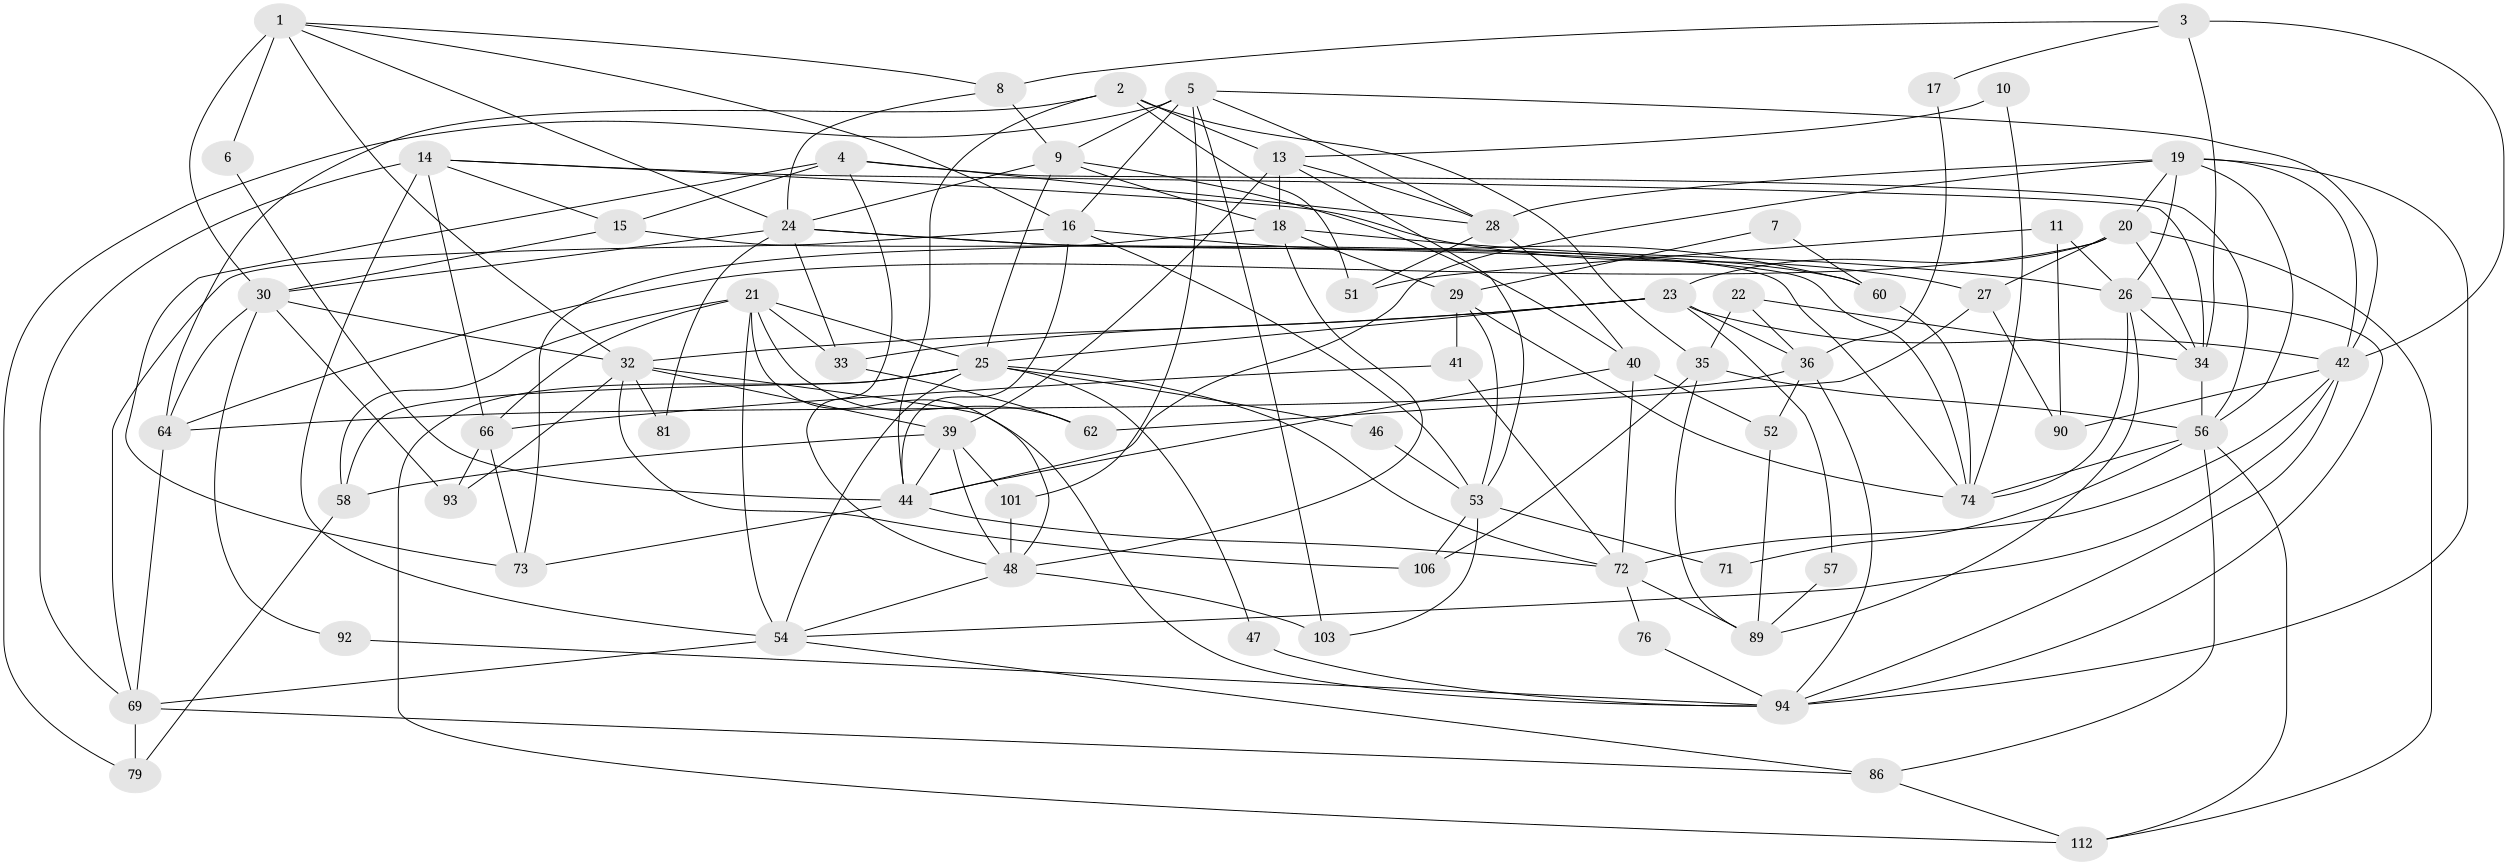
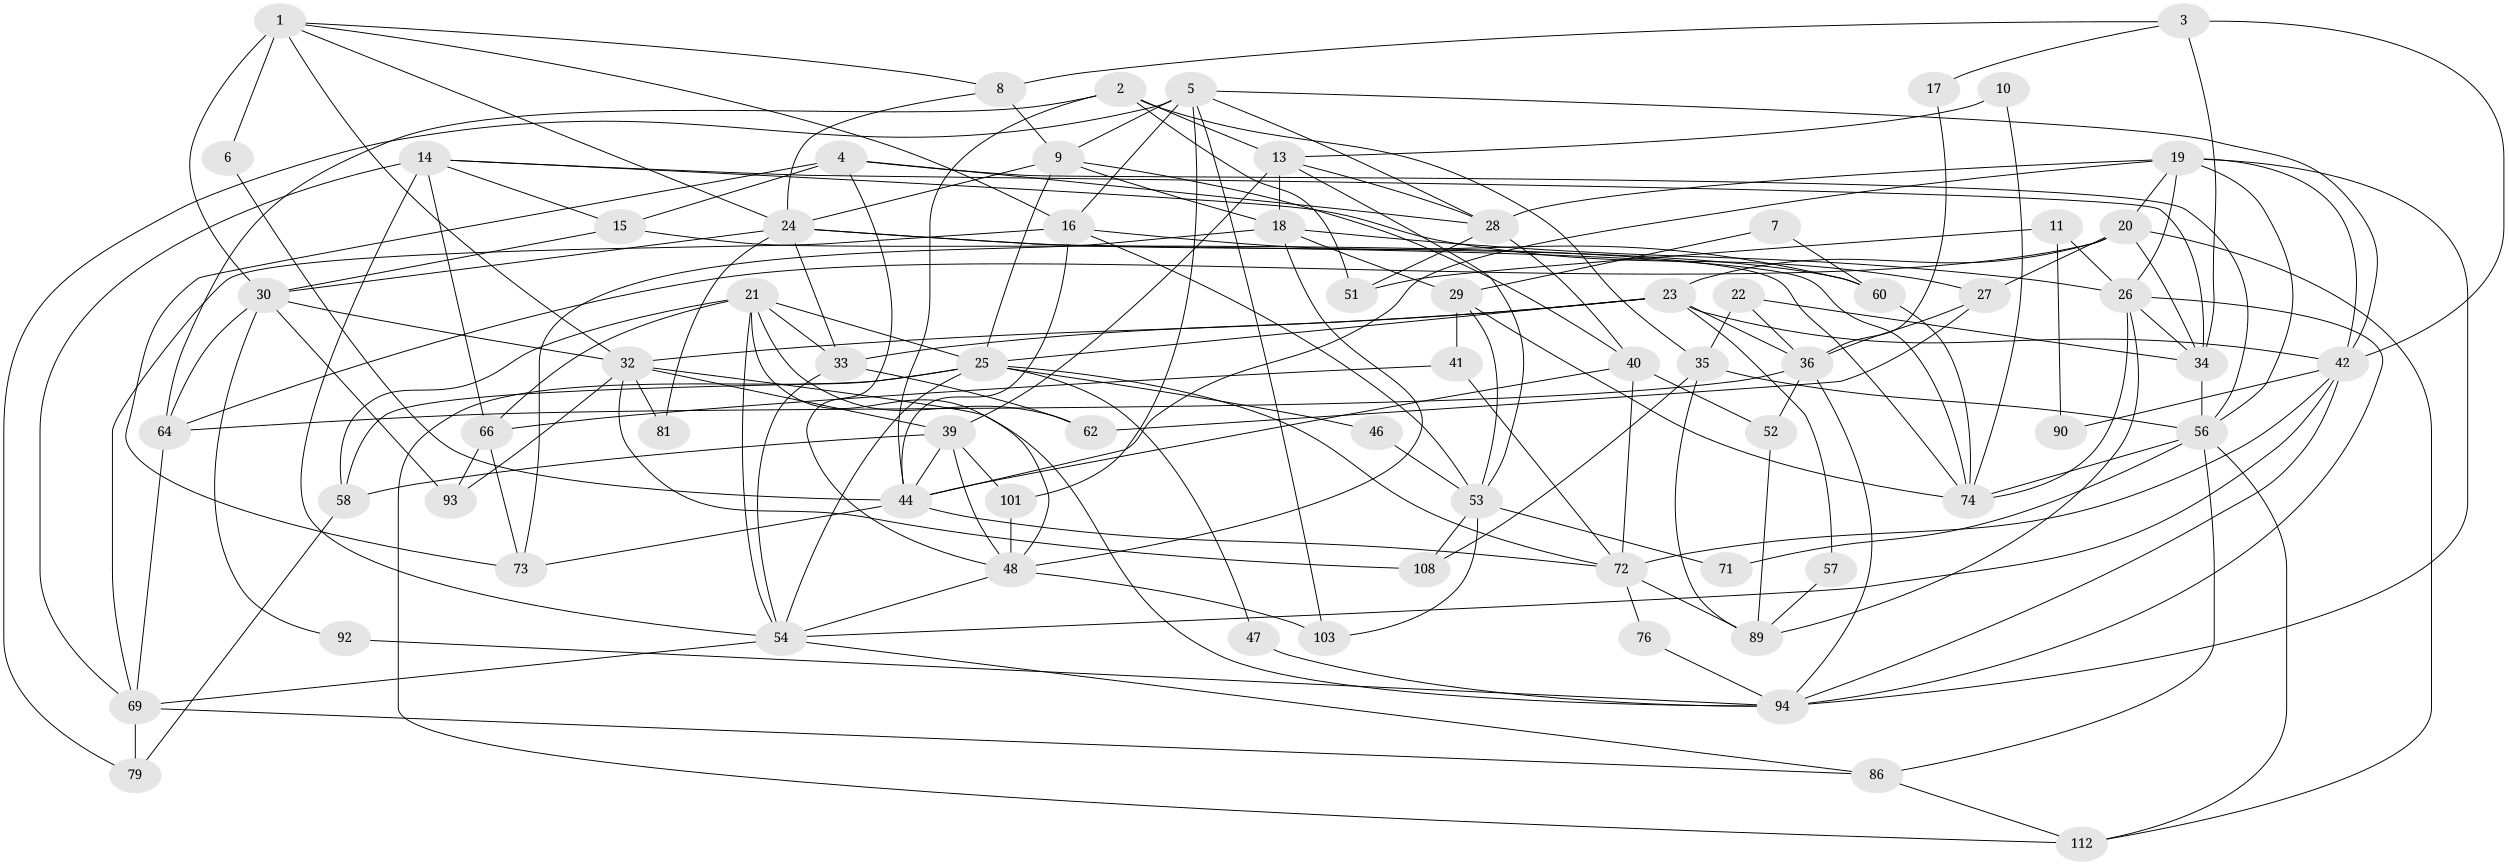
edge "27" -- "90": now "27" -- "36"
edge "33" -- "54": added
node "106": label "106" -> "108"
